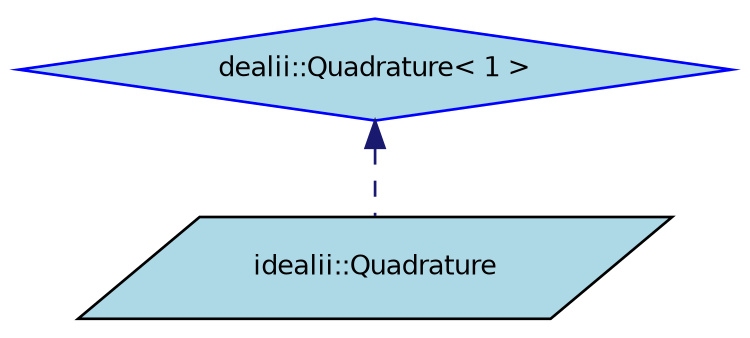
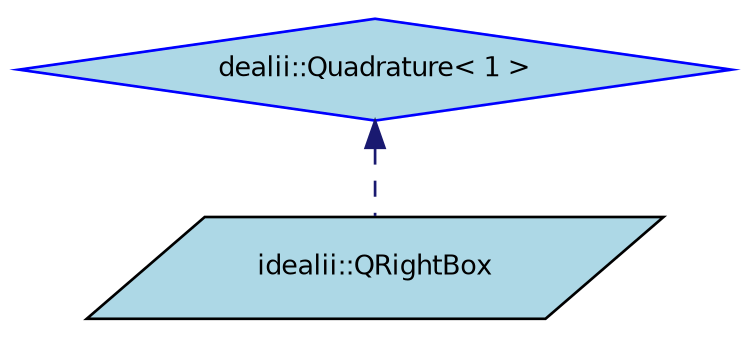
node "idealii::Quadrature": label "idealii::Quadrature" -> "idealii::QRightBox"
